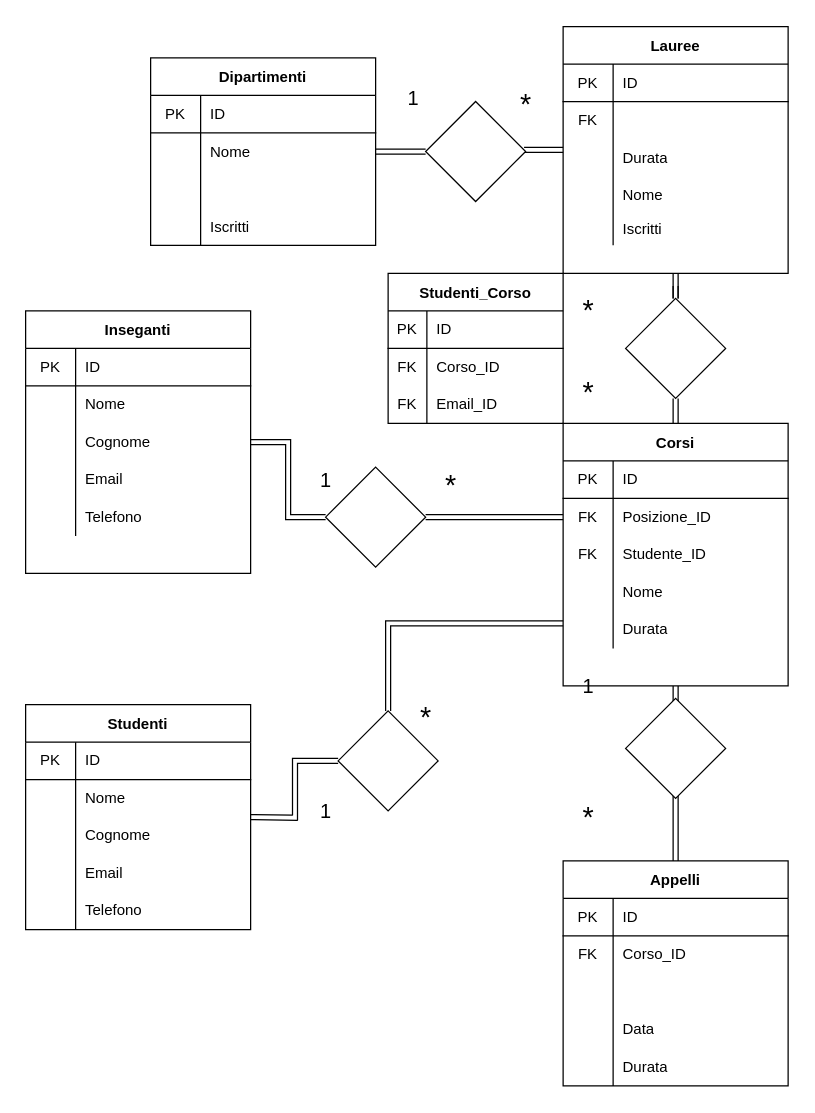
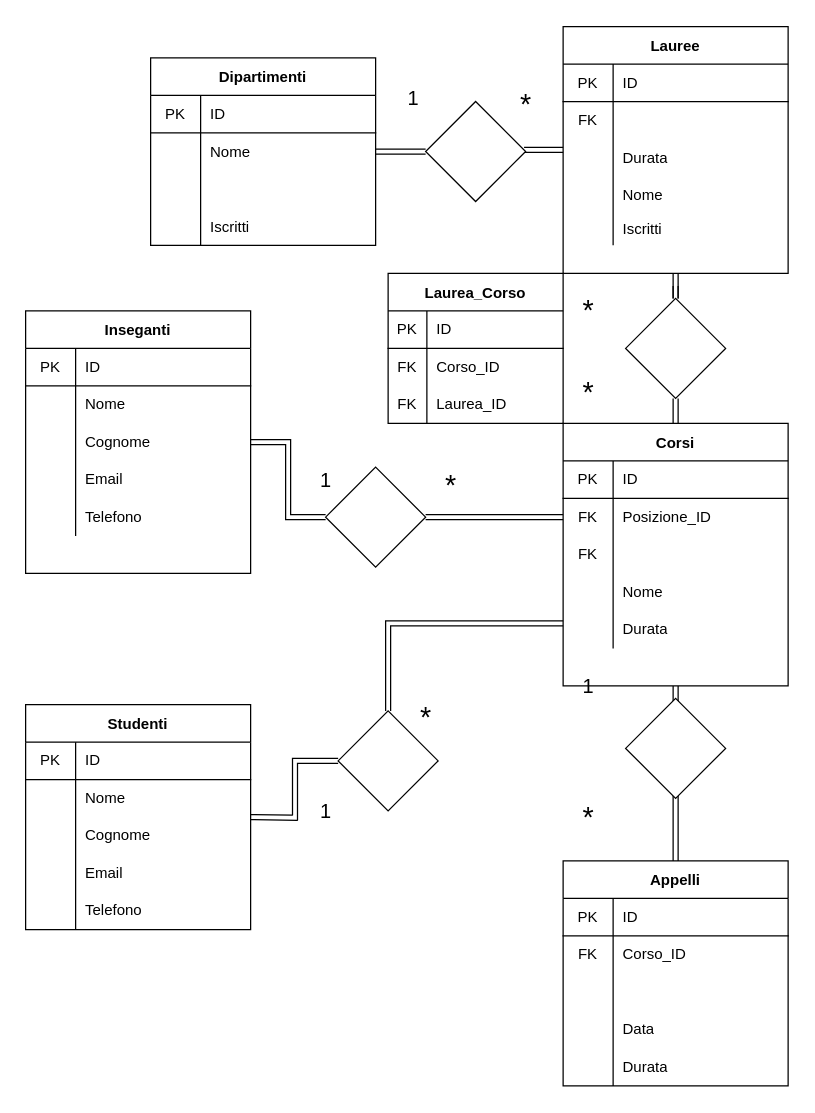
node "Studenti_Corso": label "Studenti_Corso" -> "Laurea_Corso"
node "Email_ID": label "Email_ID" -> "Laurea_ID"
node "Studente_ID": removed
